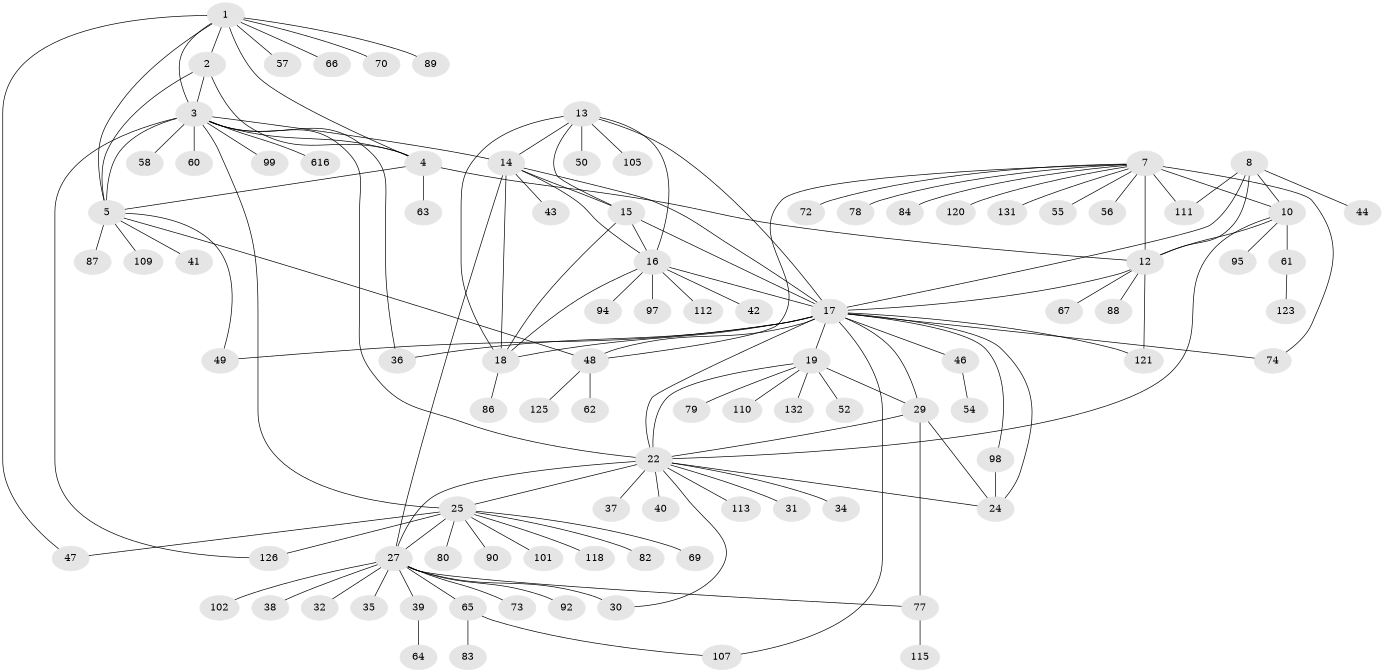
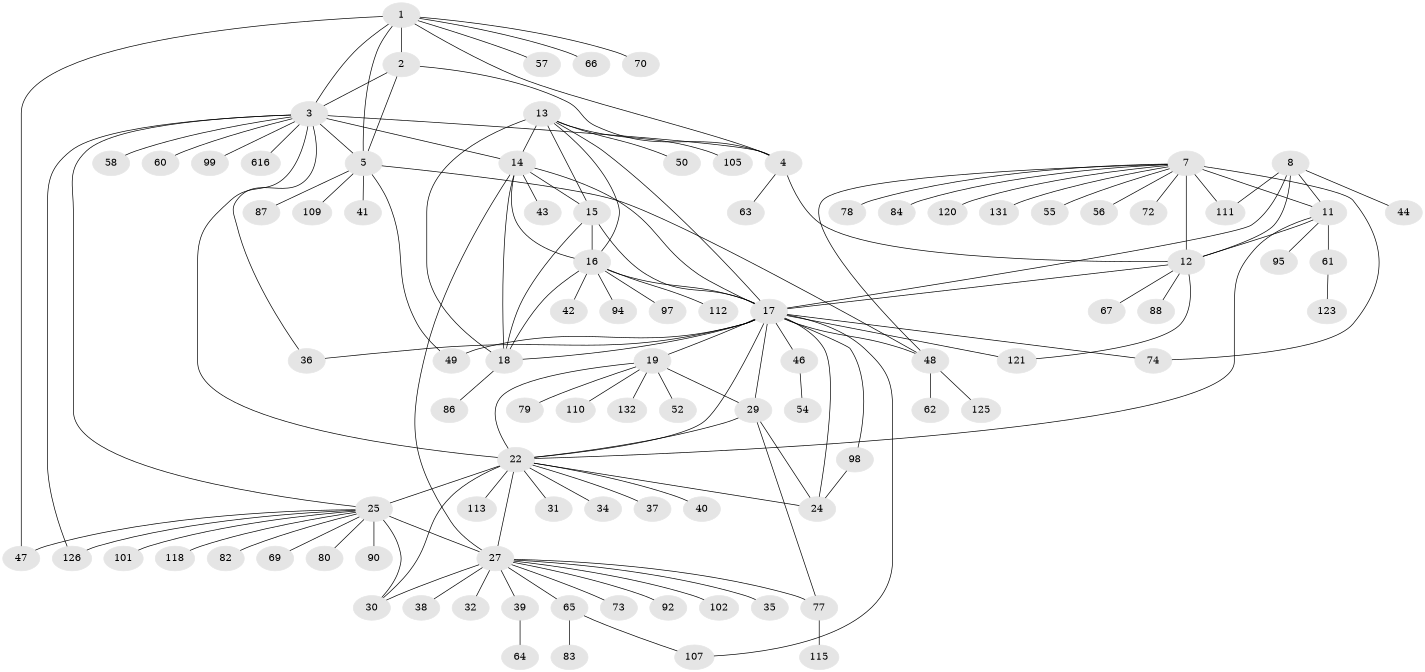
node "89": removed
edge "4" -- "5": removed
node "10": label "10" -> "11"
edge "25" -- "30": added
